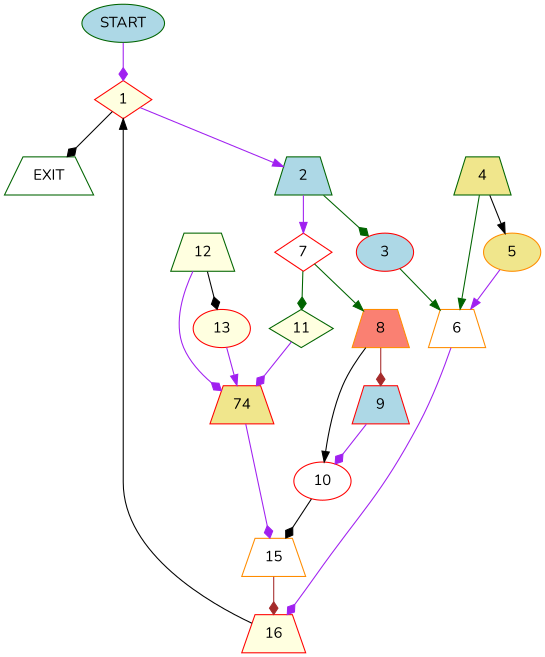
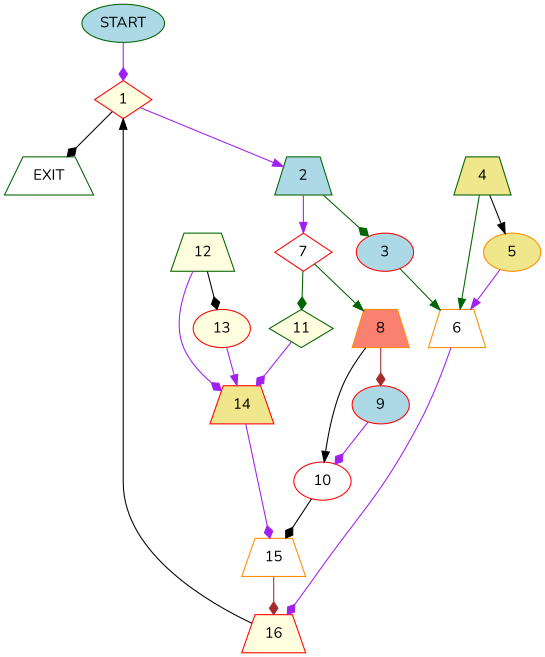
node "74": label "74" -> "14"
node "9": shape trapezium -> ellipse
